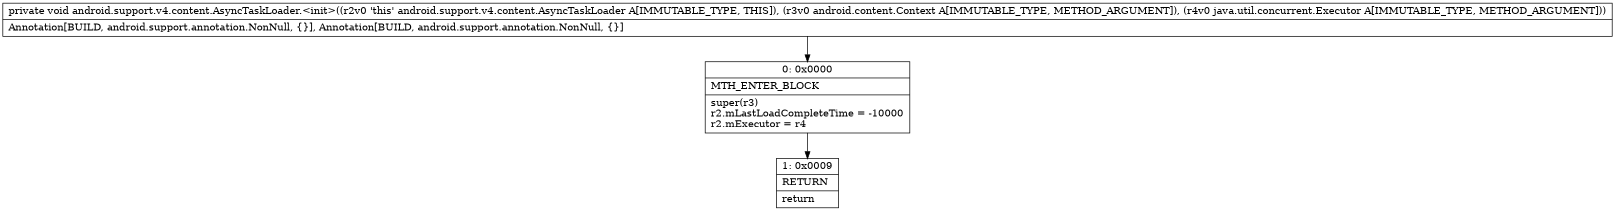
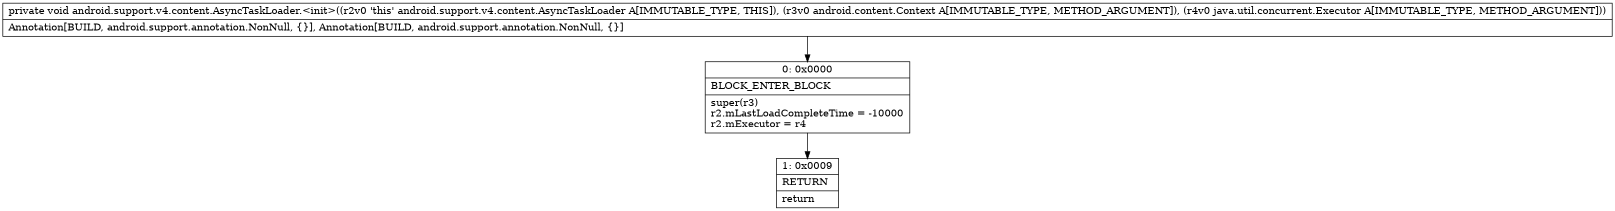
node "0: 0x0000": text "MTH_ENTER_BLOCK" -> "BLOCK_ENTER_BLOCK"
